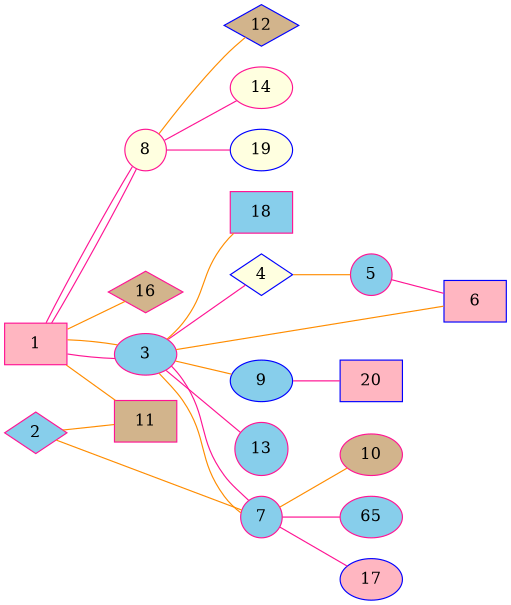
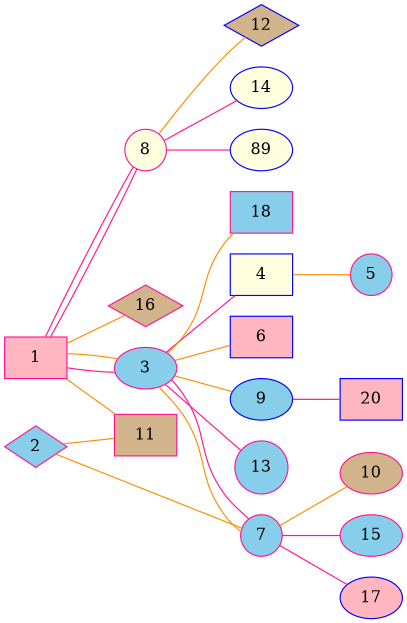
node "14": color deeppink -> blue
node "19": label "19" -> "89"
node "4": shape diamond -> box
edge "5" -- "6": removed
node "65": label "65" -> "15"
